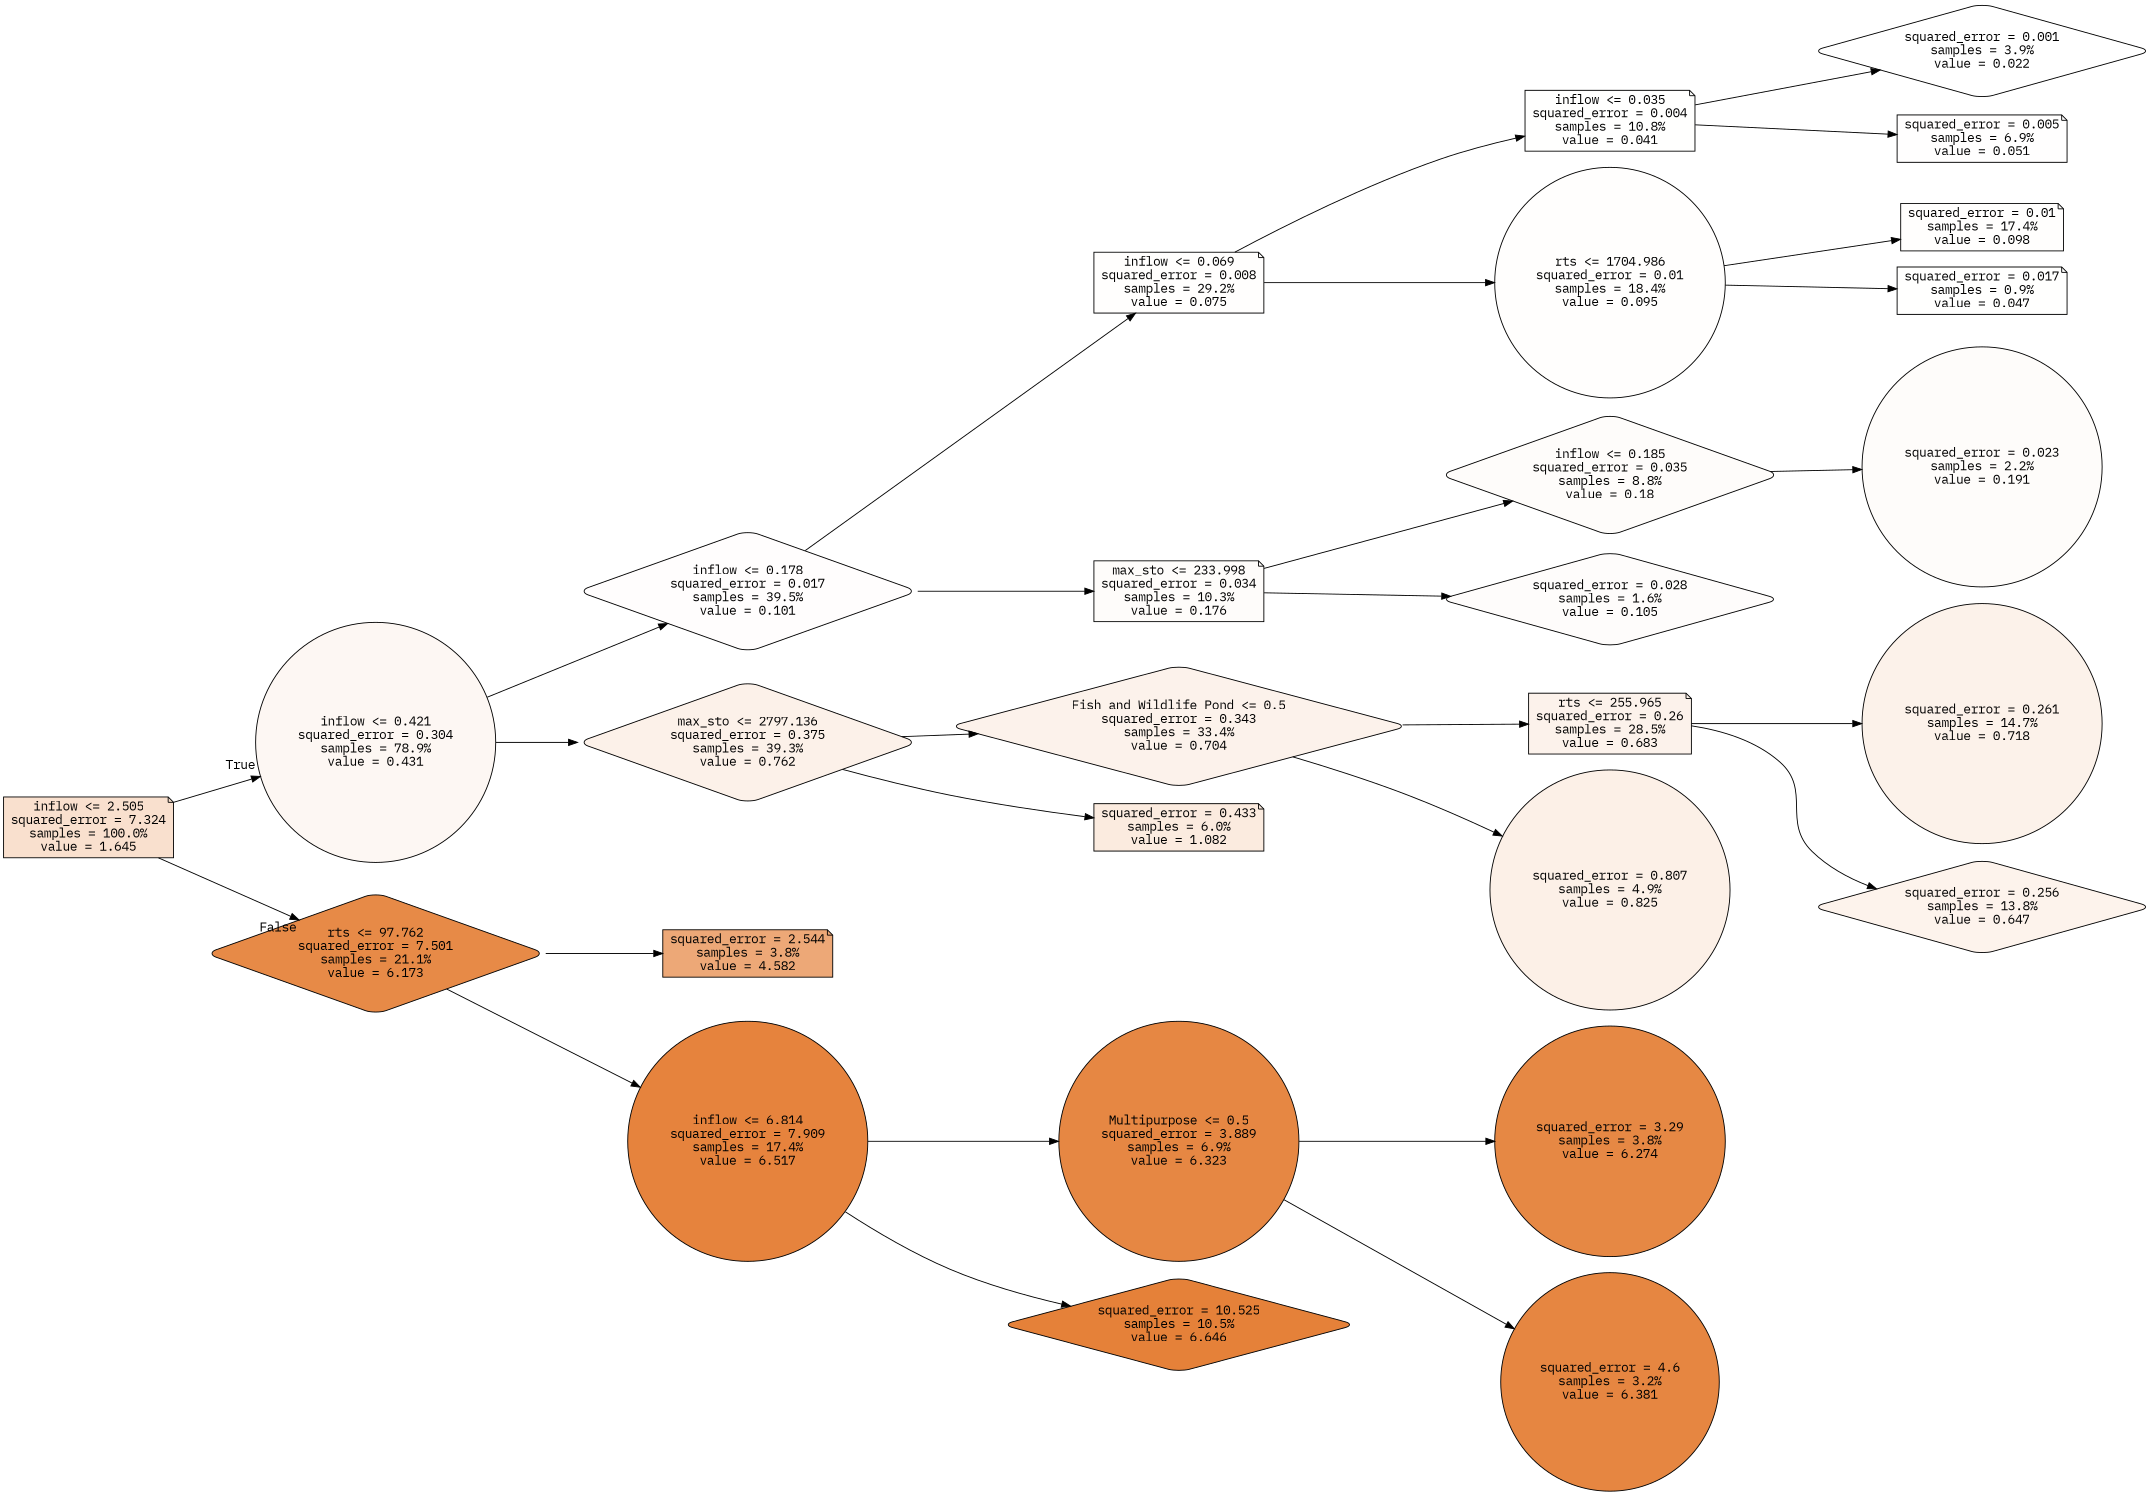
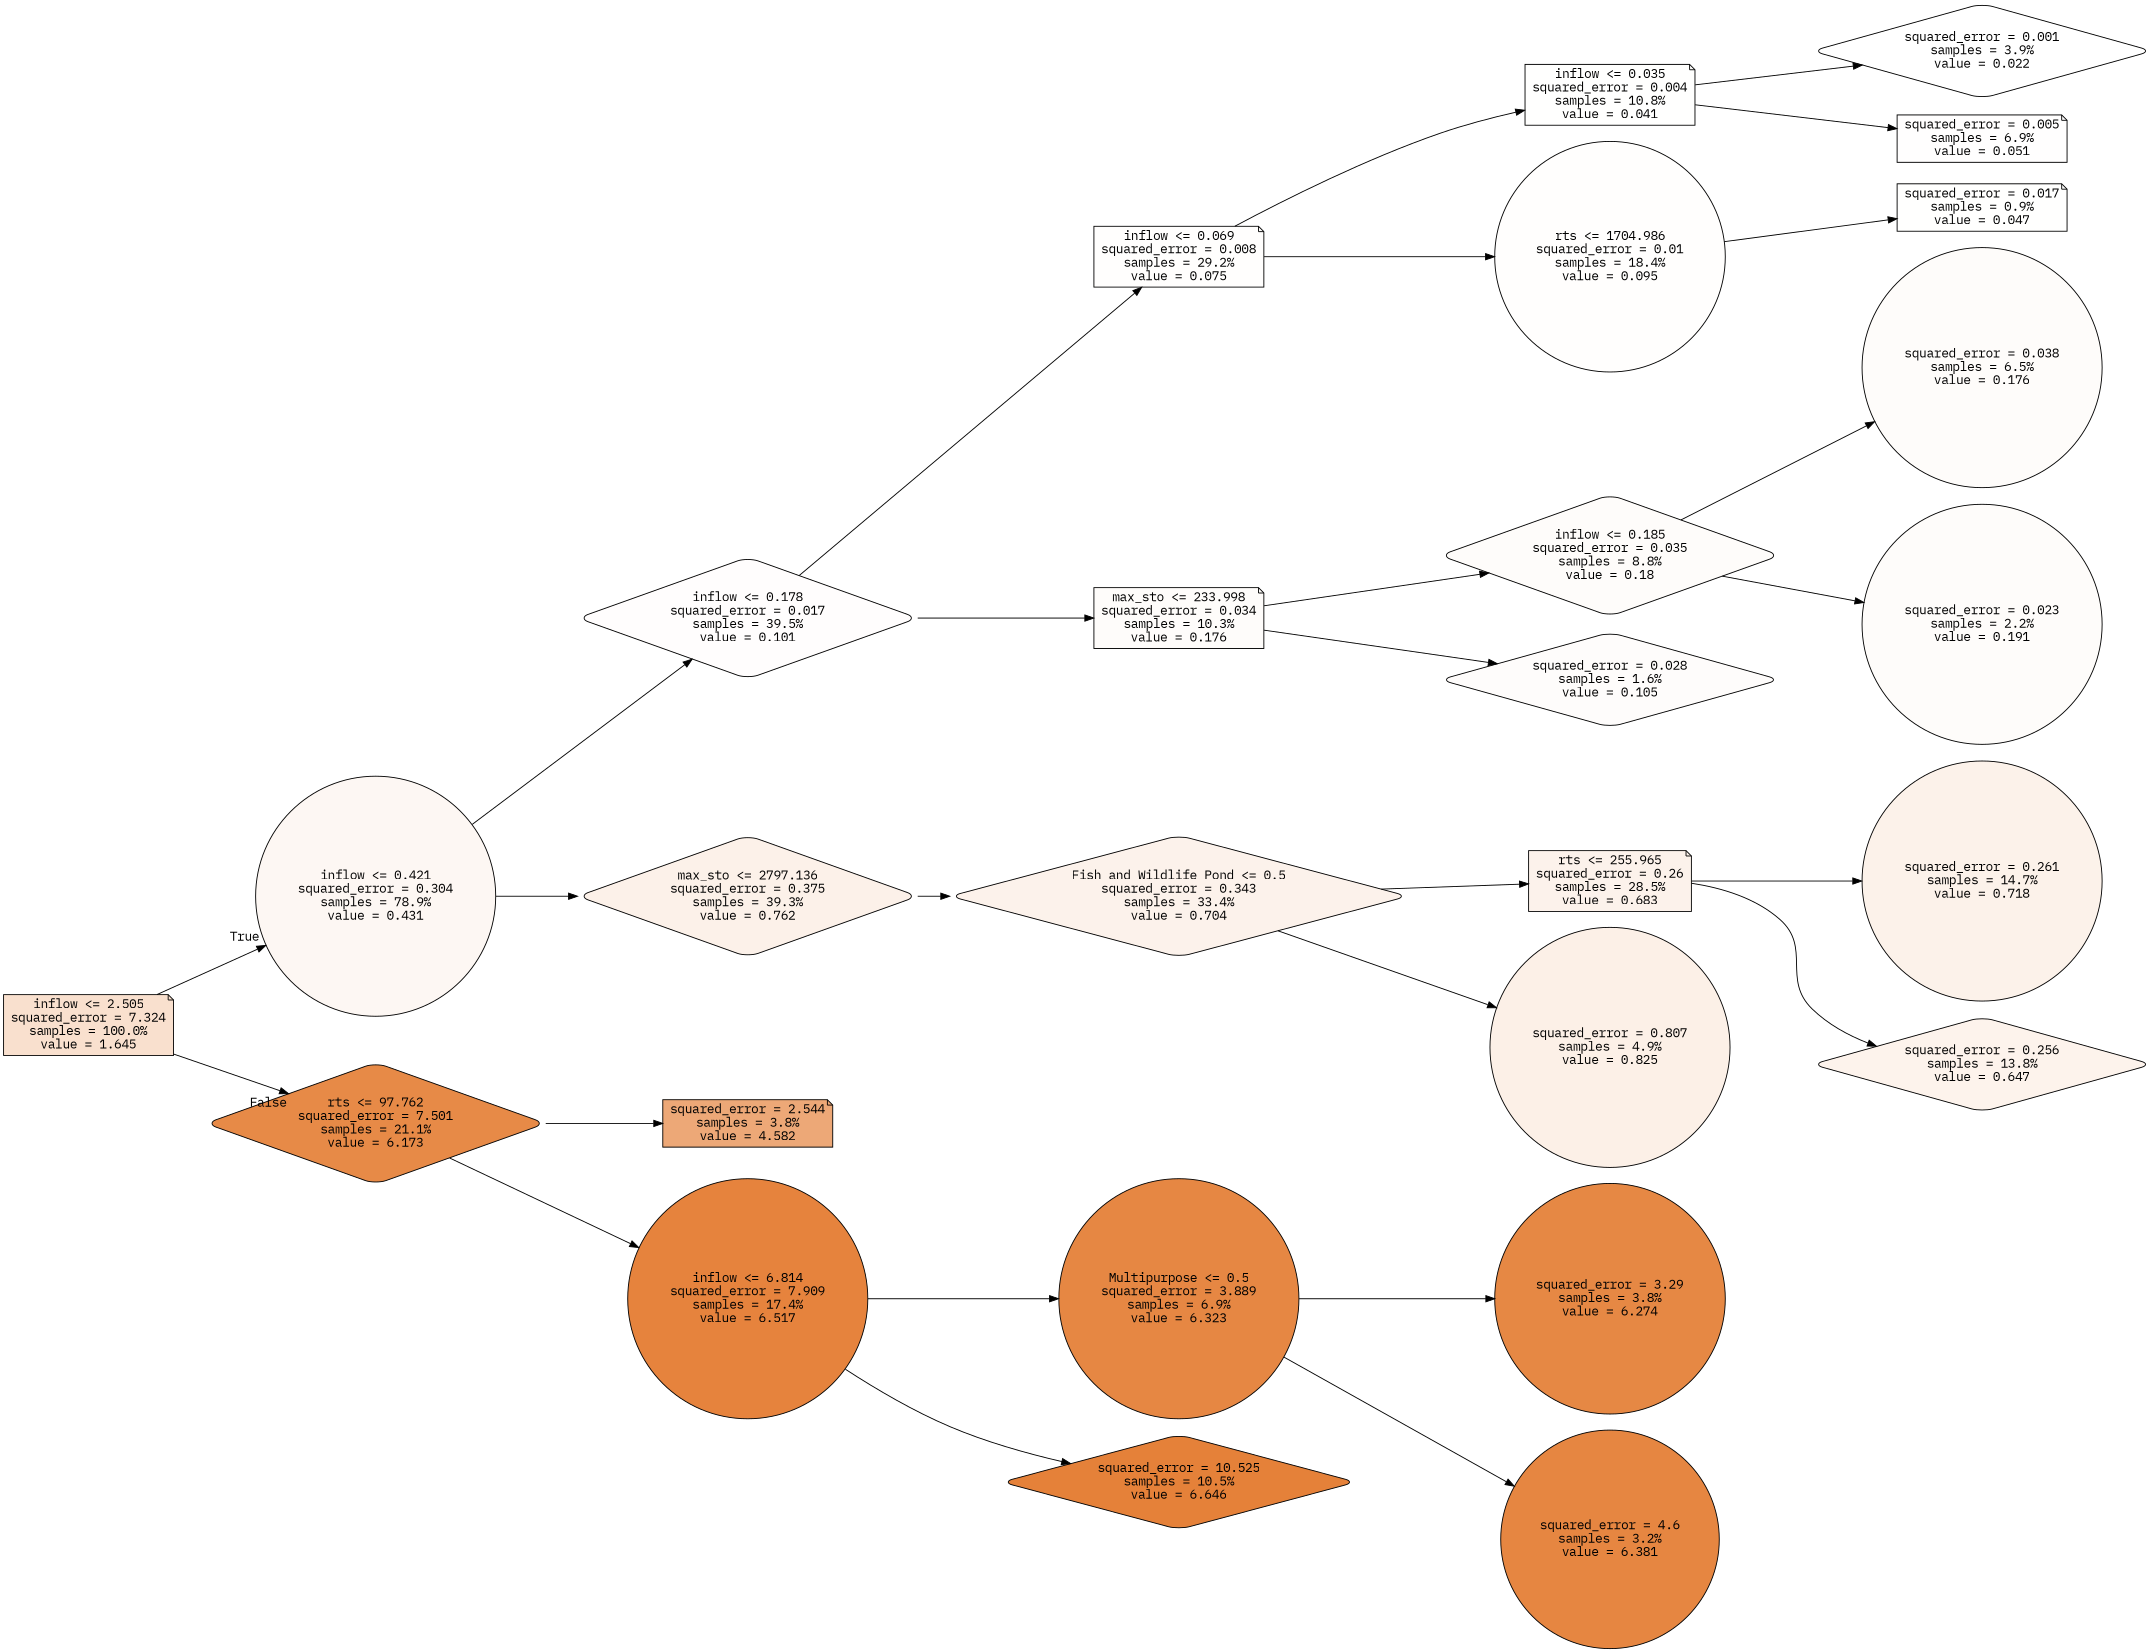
node "squared_error = 0.01 samples = 17.4% value = 0.098": removed
node "squared_error = 0.038 samples = 6.5% value = 0.176": added
node "squared_error = 0.433 samples = 6.0% value = 1.082": removed
